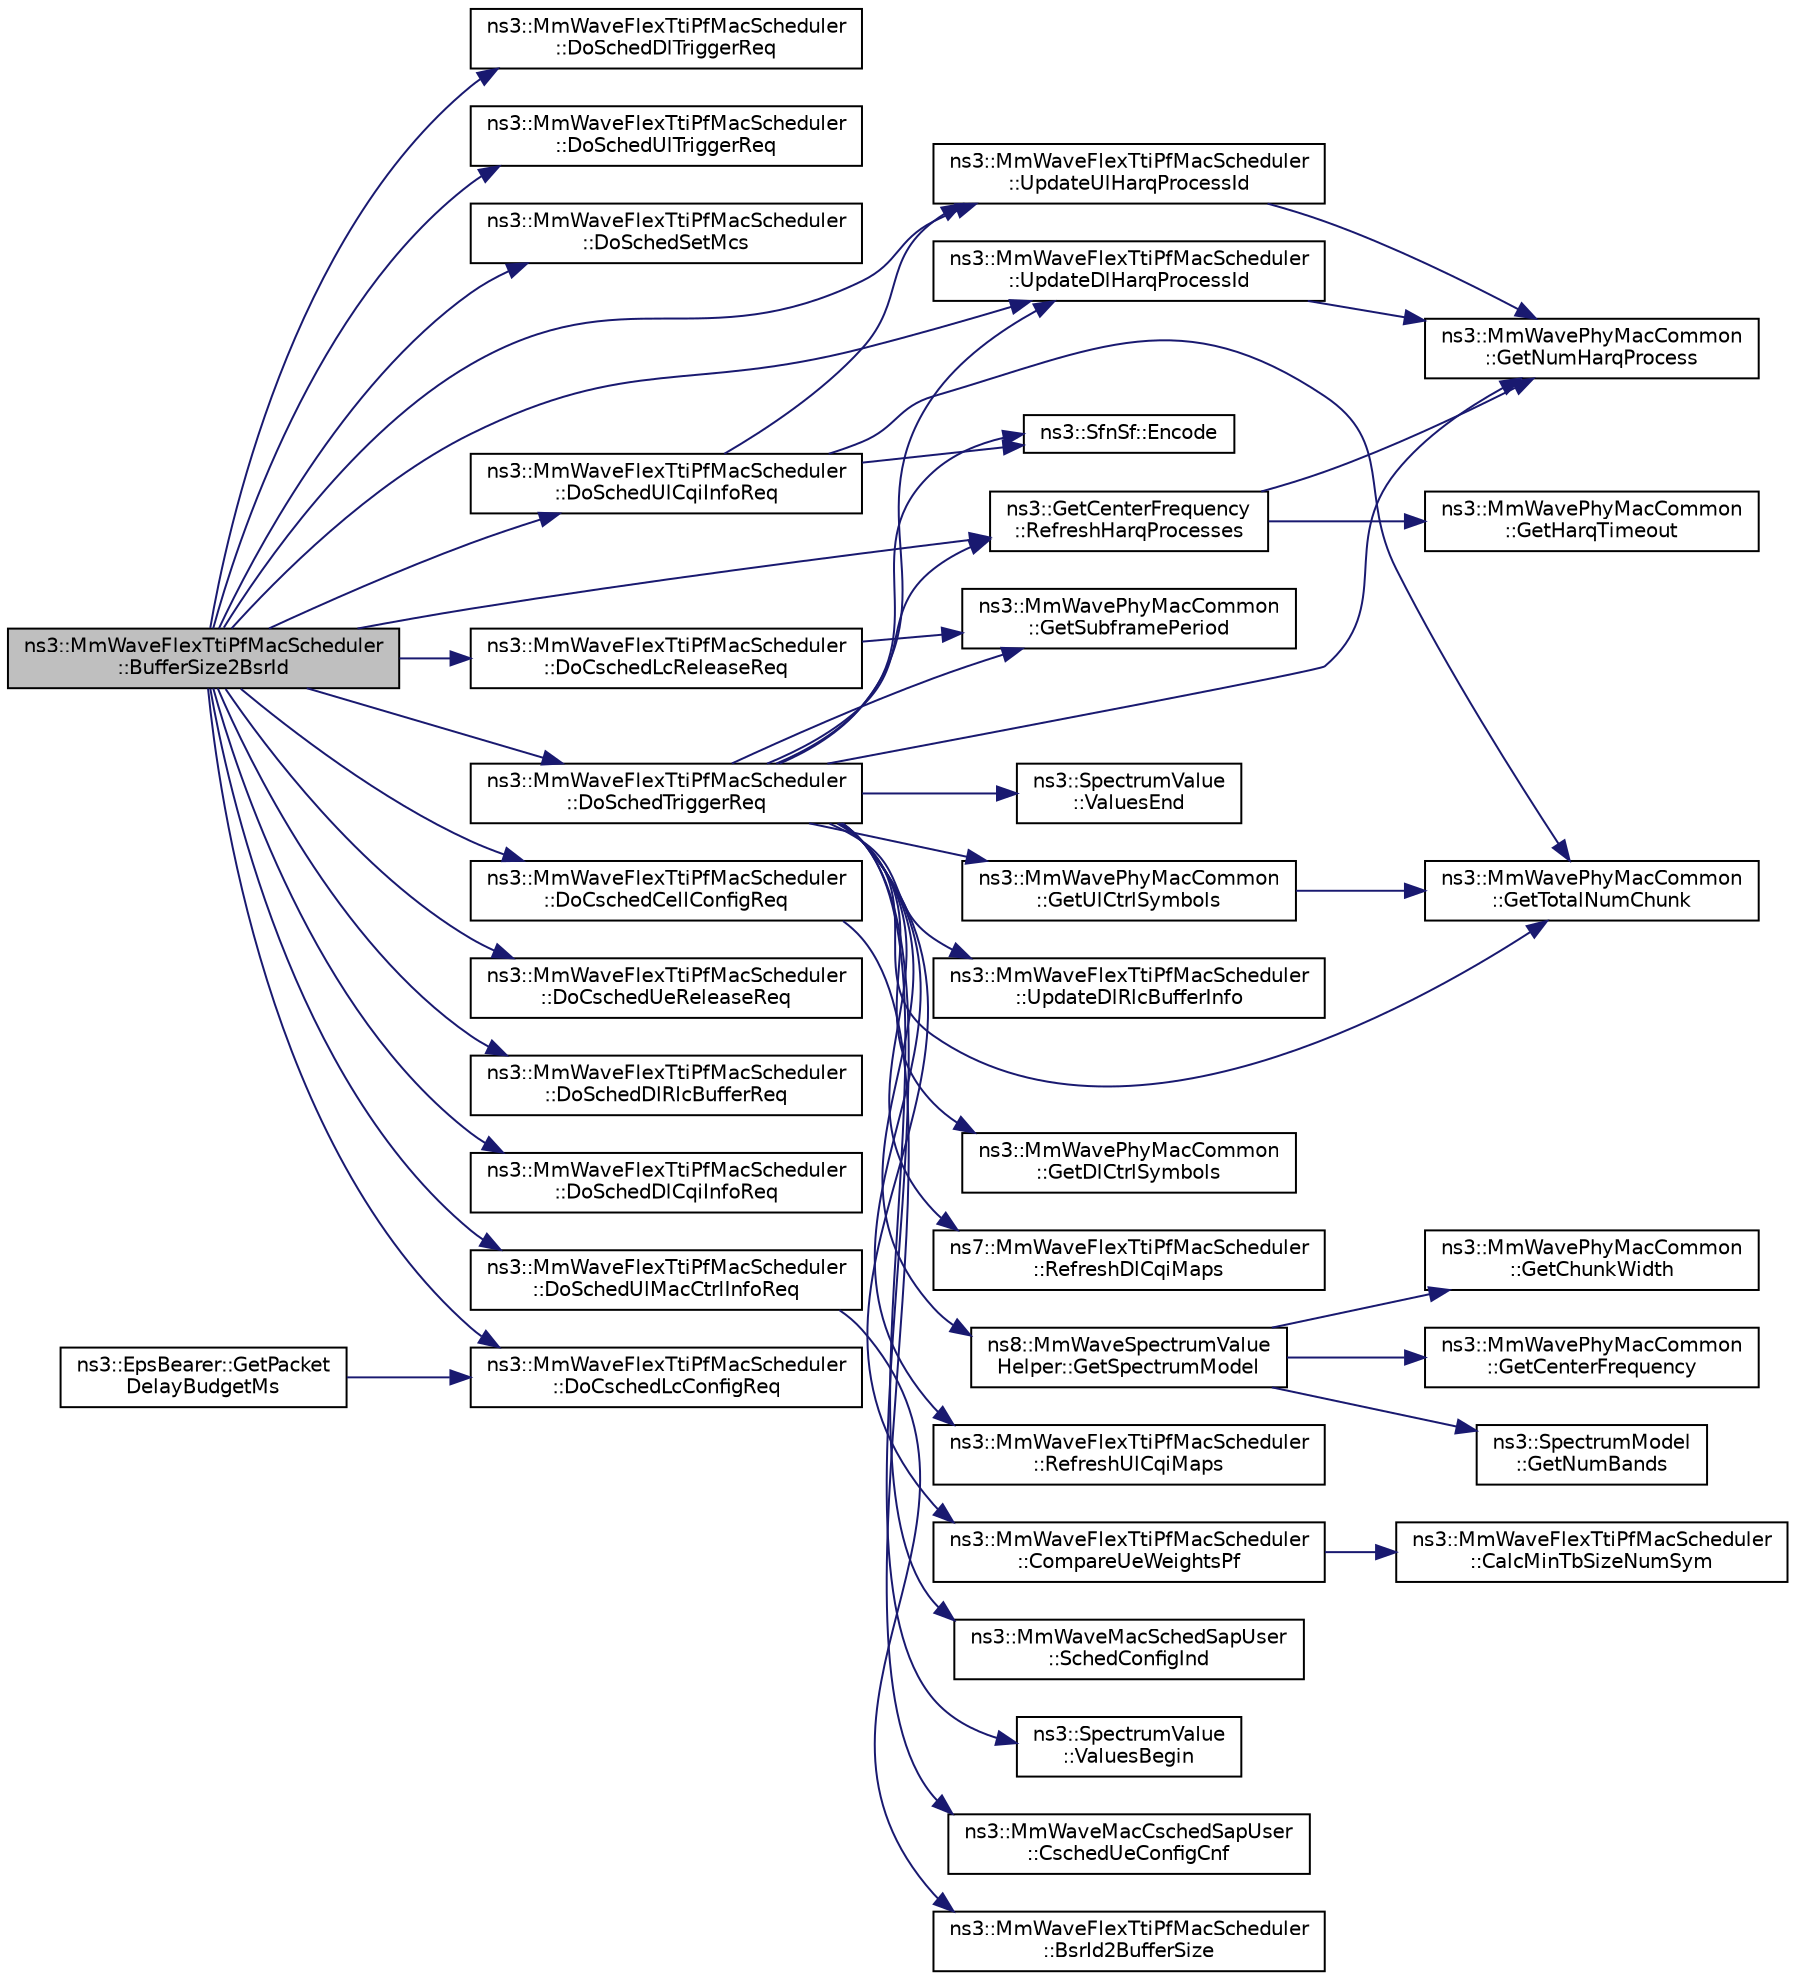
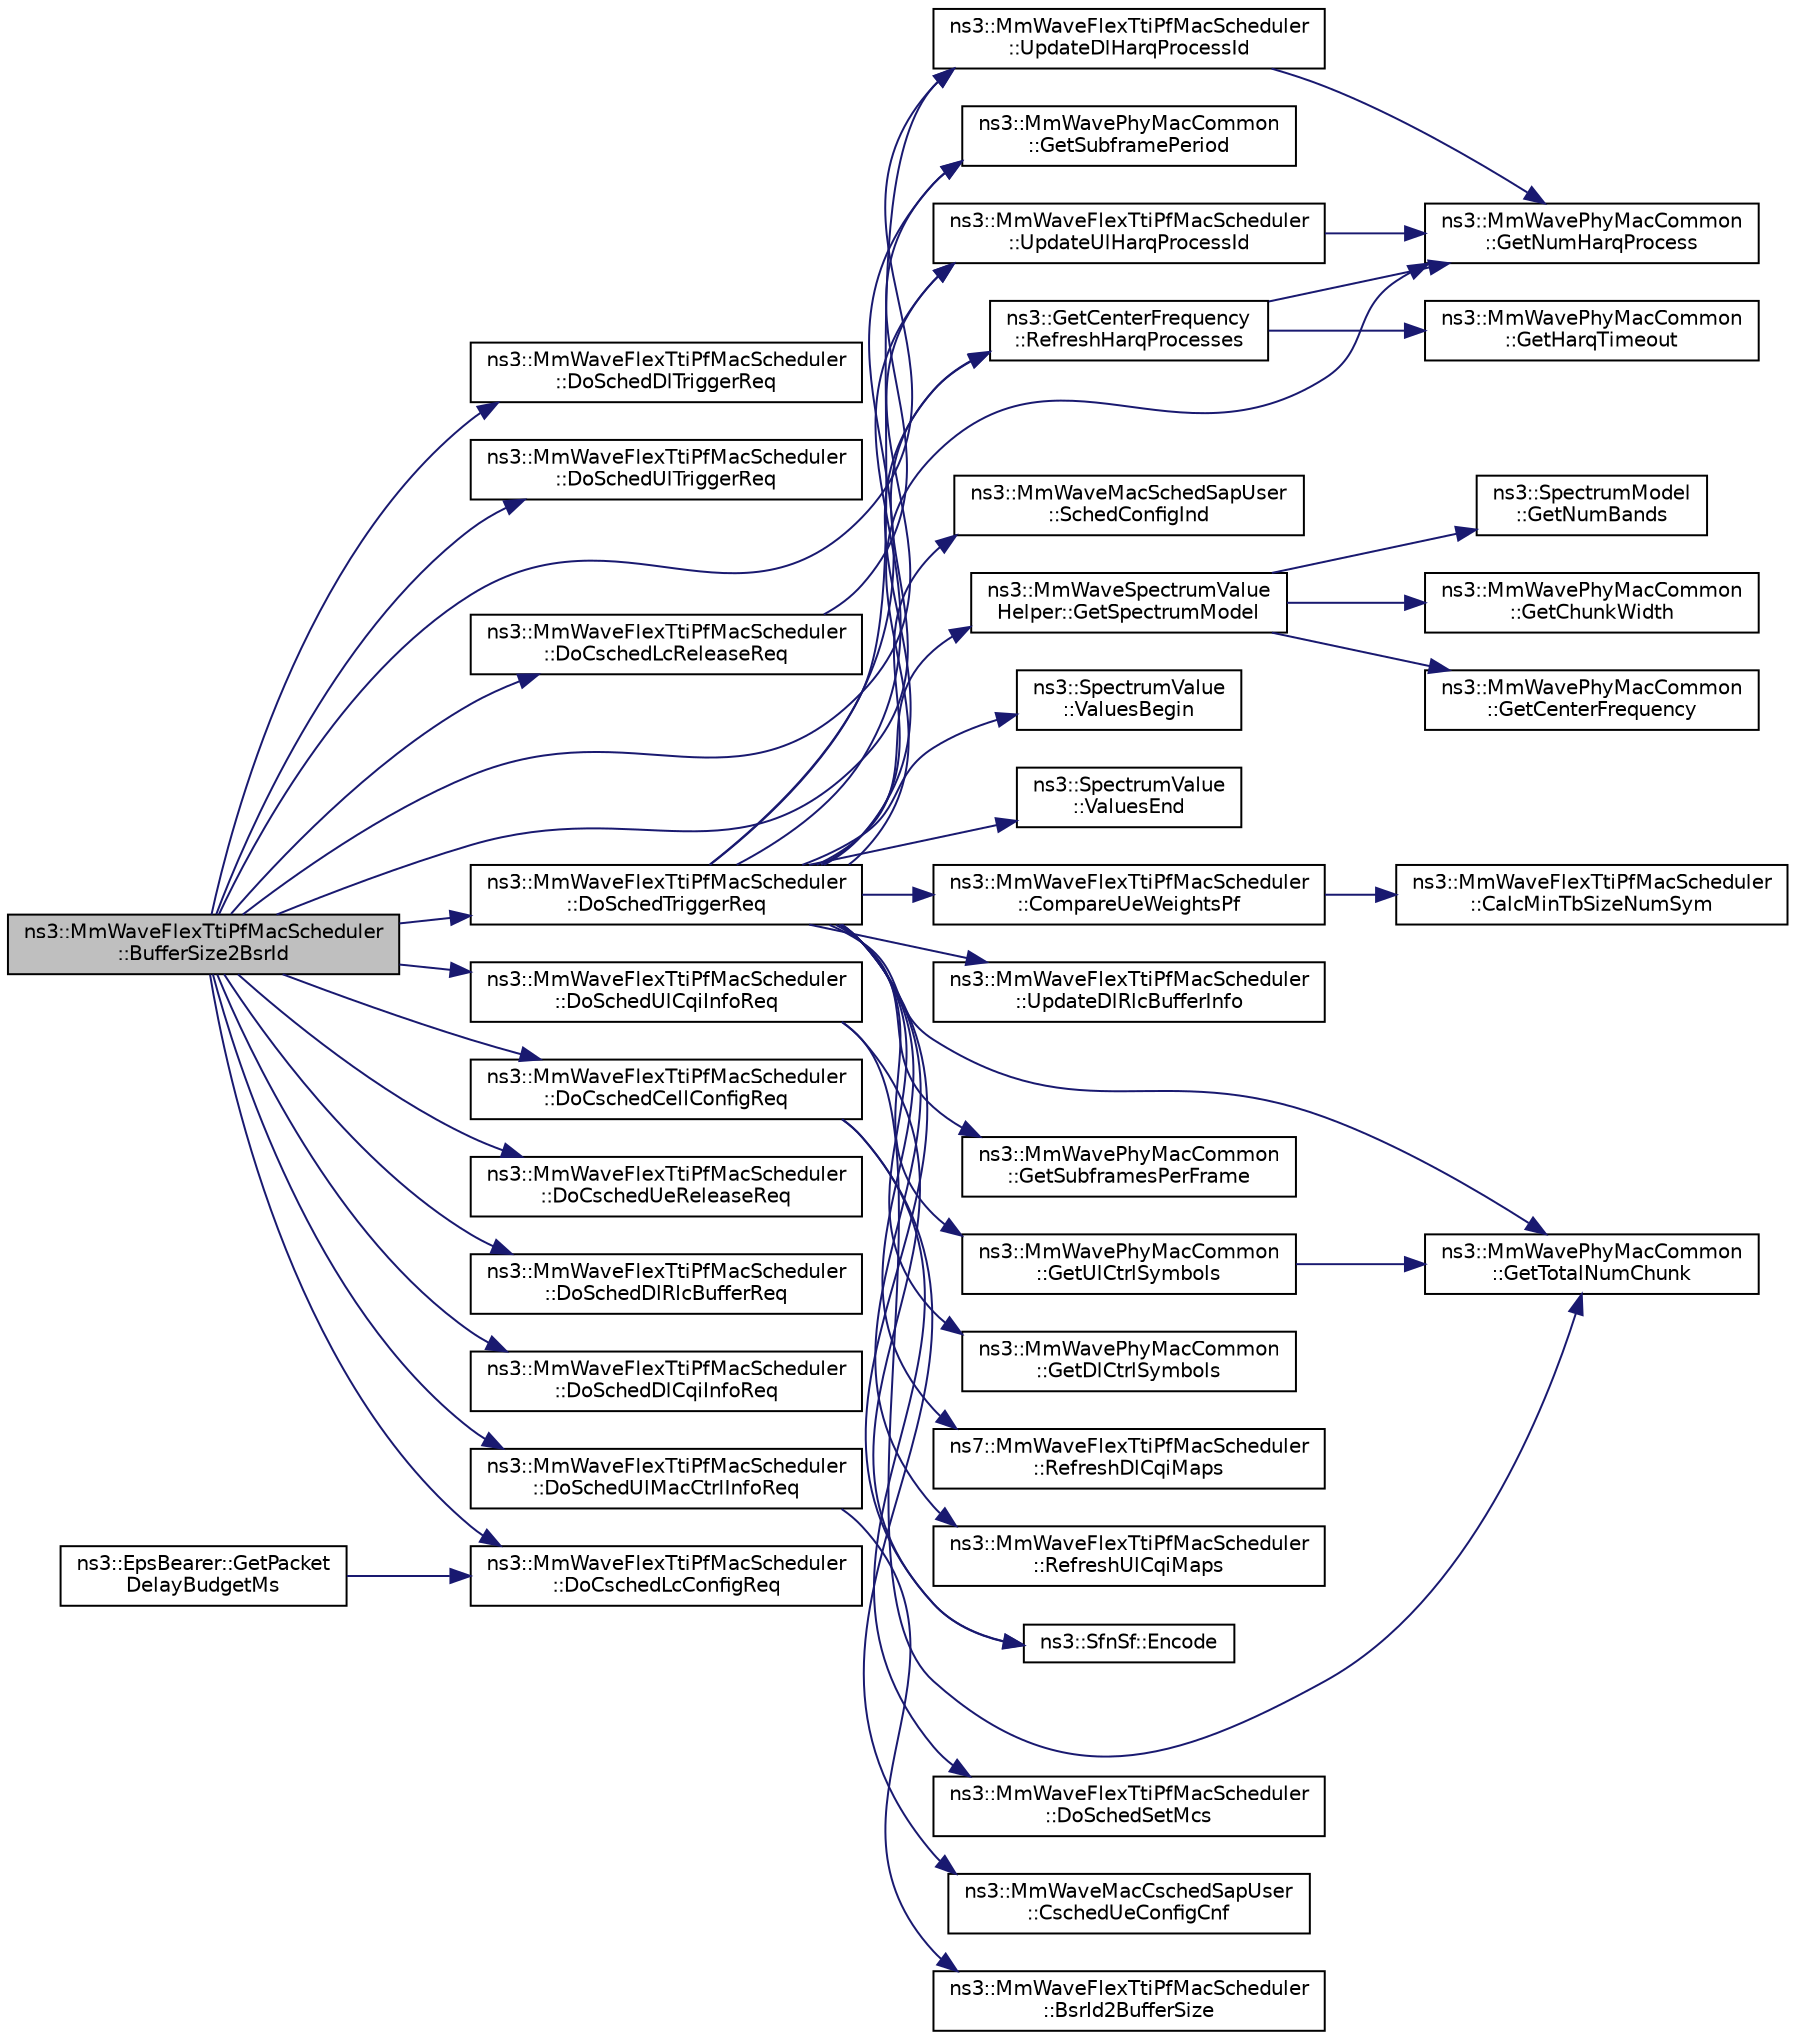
edge "ns3::MmWaveFlexTtiPfMacScheduler ::DoSchedUlCqiInfoReq" -> "ns3::MmWaveFlexTtiPfMacScheduler ::UpdateUlHarqProcessId": now "ns3::MmWaveFlexTtiPfMacScheduler ::DoSchedTriggerReq" -> "ns3::MmWaveFlexTtiPfMacScheduler ::UpdateUlHarqProcessId"
edge "ns3::MmWaveFlexTtiPfMacScheduler ::BufferSize2BsrId" -> "ns3::MmWaveFlexTtiPfMacScheduler ::DoSchedSetMcs": now "ns3::MmWaveFlexTtiPfMacScheduler ::DoCschedCellConfigReq" -> "ns3::MmWaveFlexTtiPfMacScheduler ::DoSchedSetMcs"
node "ns3::MmWavePhyMacCommon ::GetSubframesPerFrame": added
node "ns8::MmWaveSpectrumValue Helper::GetSpectrumModel": label "ns8::MmWaveSpectrumValue Helper::GetSpectrumModel" -> "ns3::MmWaveSpectrumValue Helper::GetSpectrumModel"
